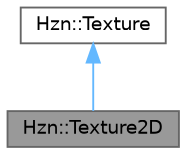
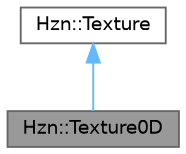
node "Hzn::Texture2D": label "Hzn::Texture2D" -> "Hzn::Texture0D"
